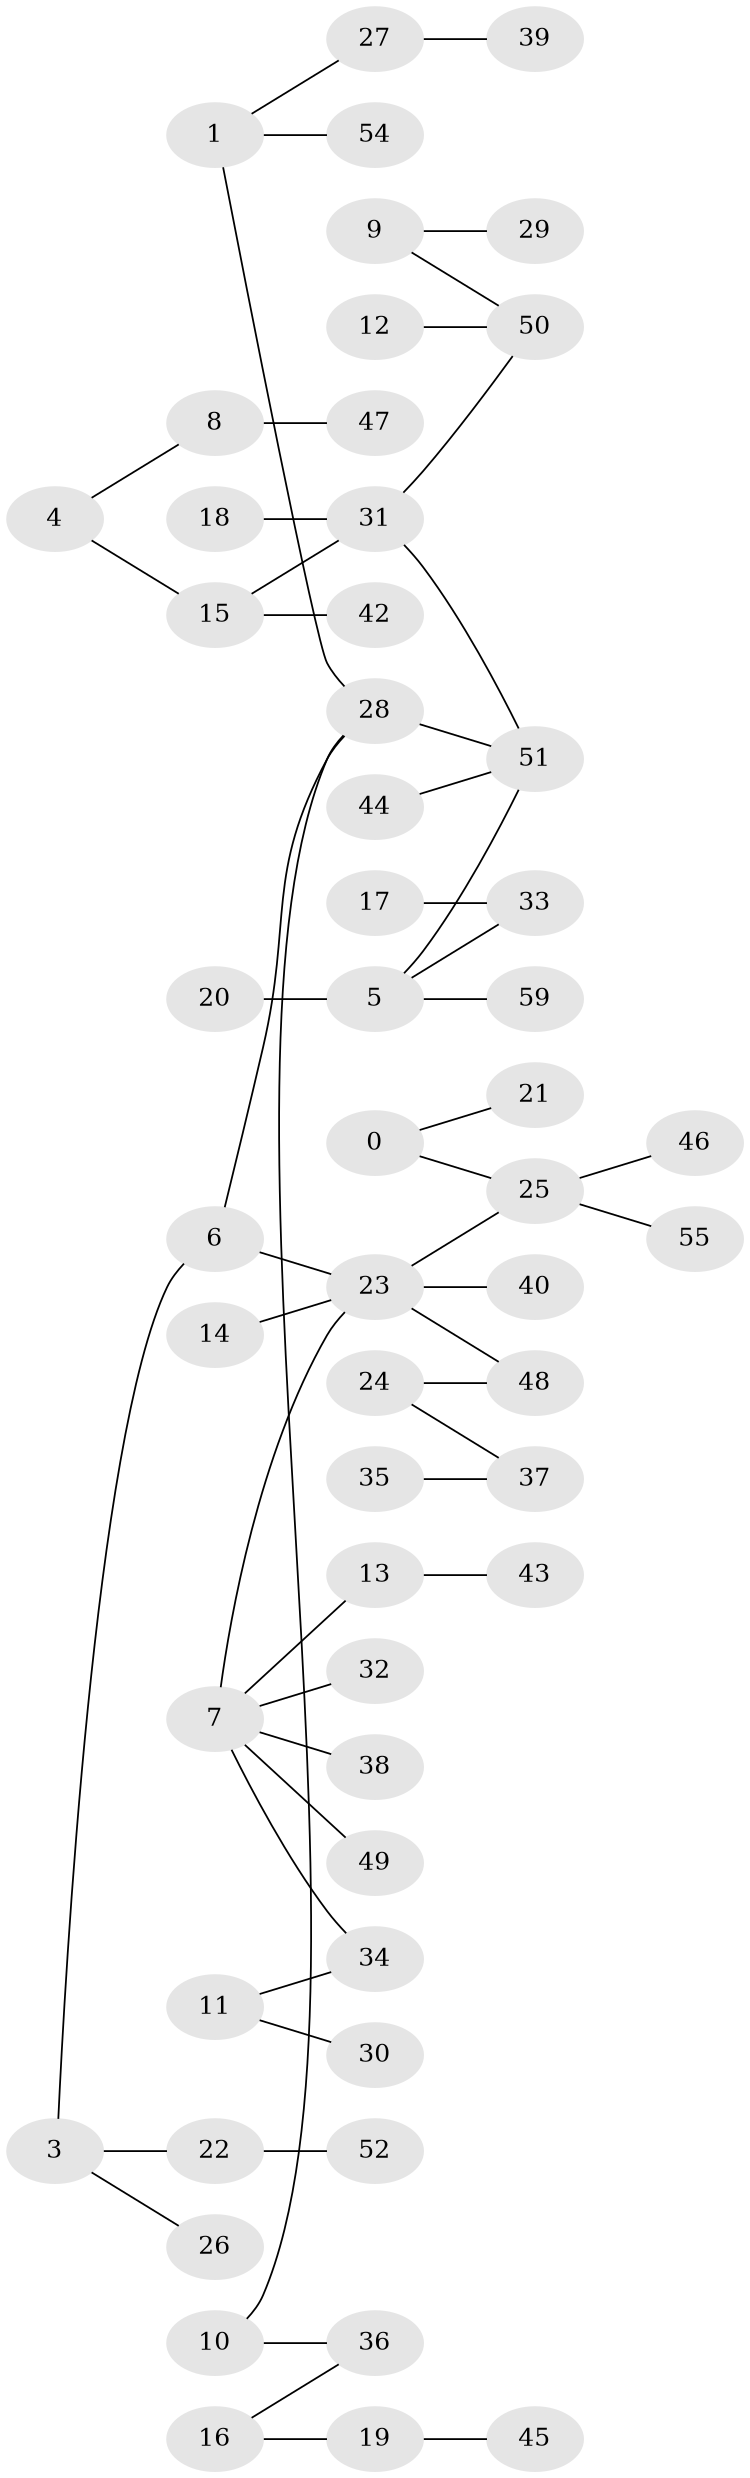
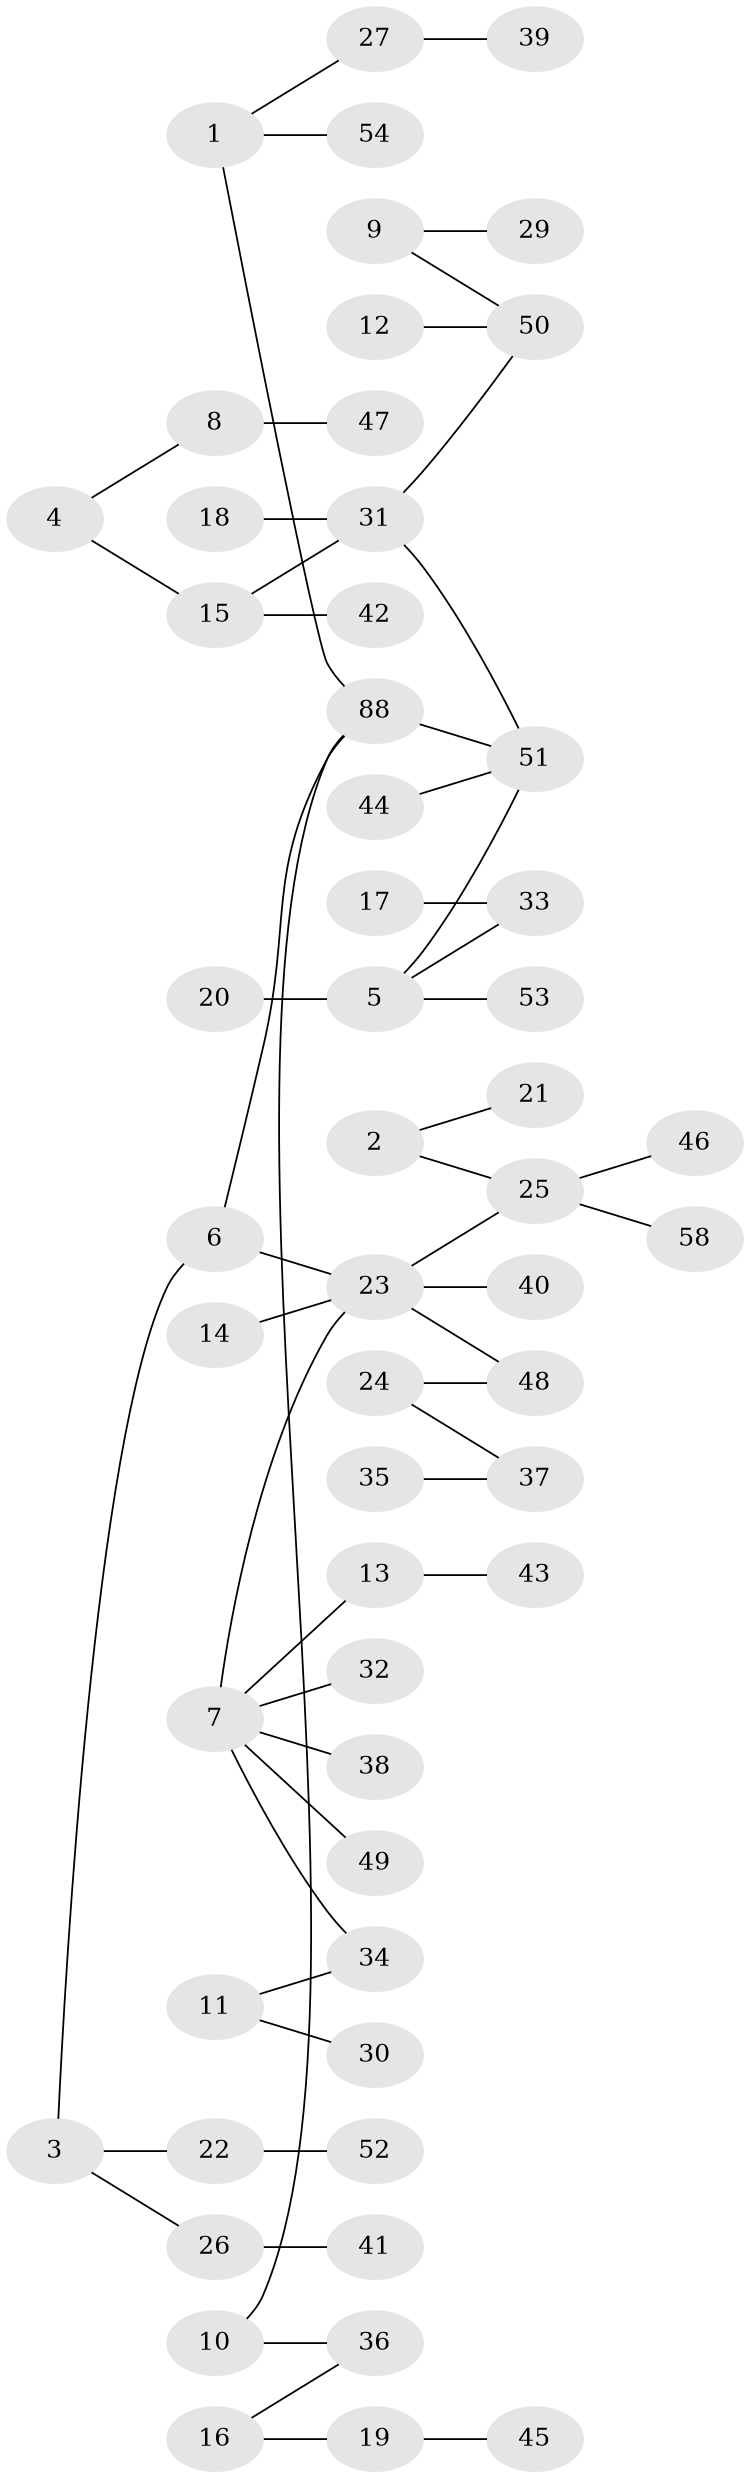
node "28": label "28" -> "88"
node "59": label "59" -> "53"
node "0": label "0" -> "2"
node "55": label "55" -> "58"
node "41": added
